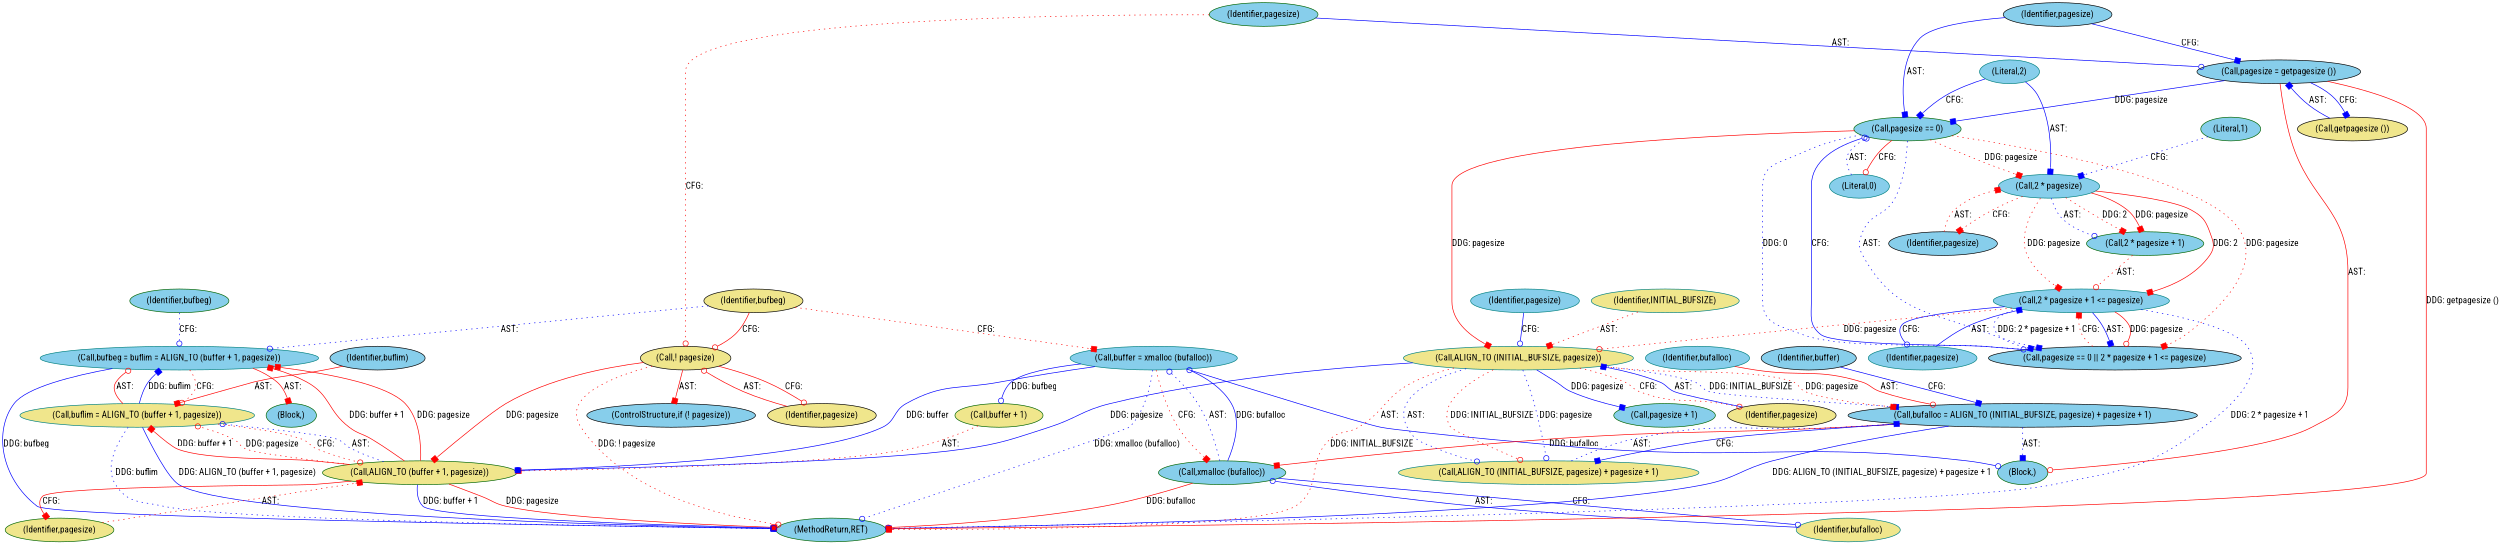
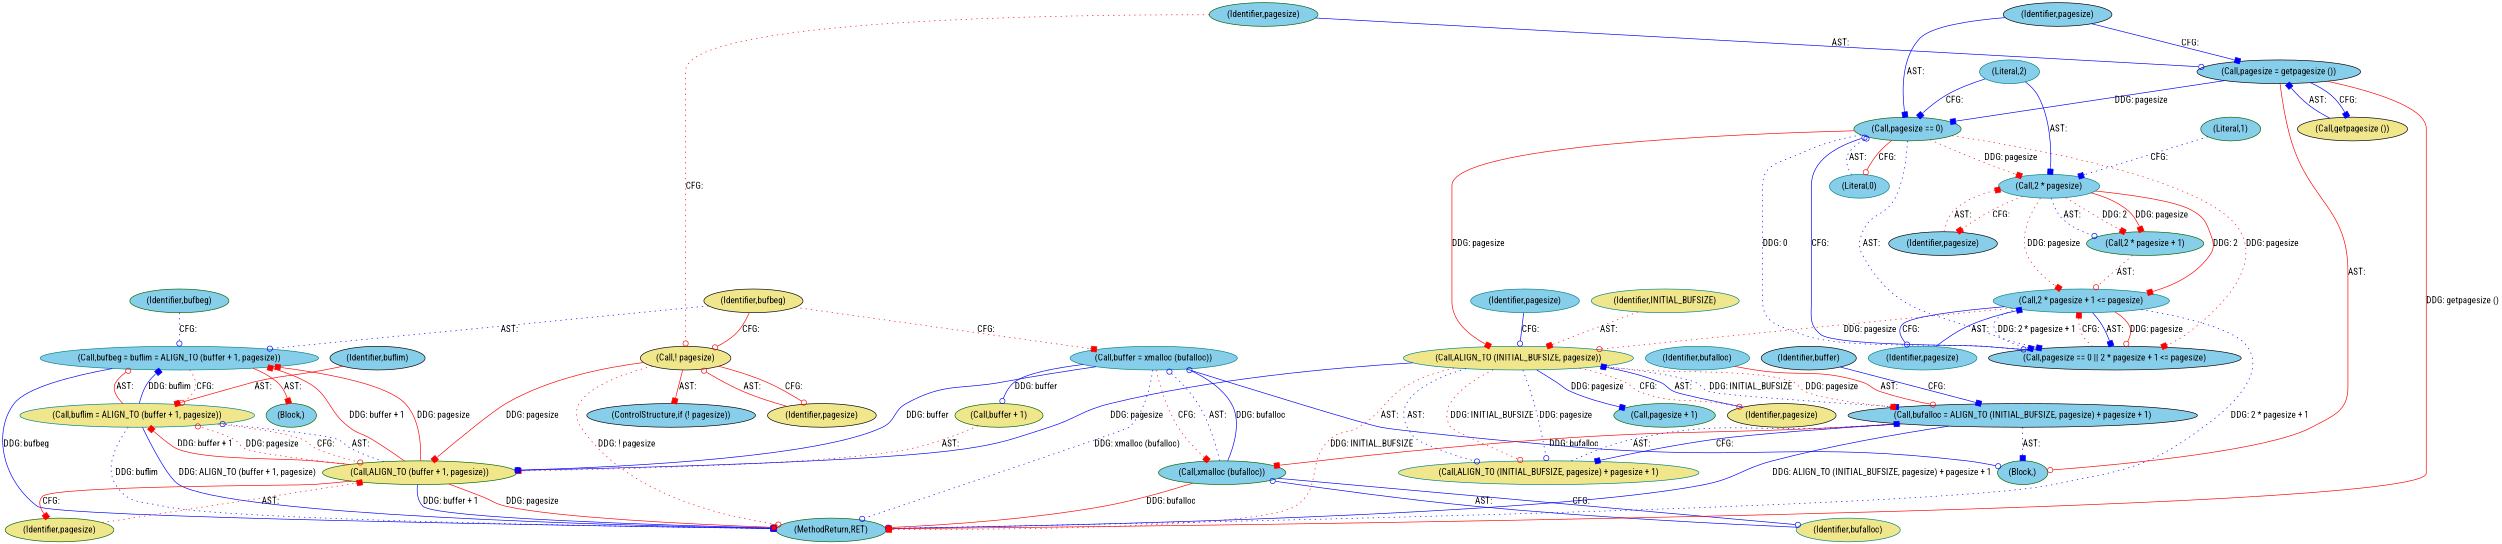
edge "(Call,buffer = xmalloc (bufalloc))" -> "(Call,buffer + 1)": label "DDG: bufbeg" -> "DDG: buffer"
